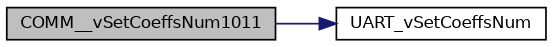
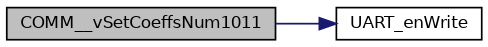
node "UART_vSetCoeffsNum": label "UART_vSetCoeffsNum" -> "UART_enWrite"
